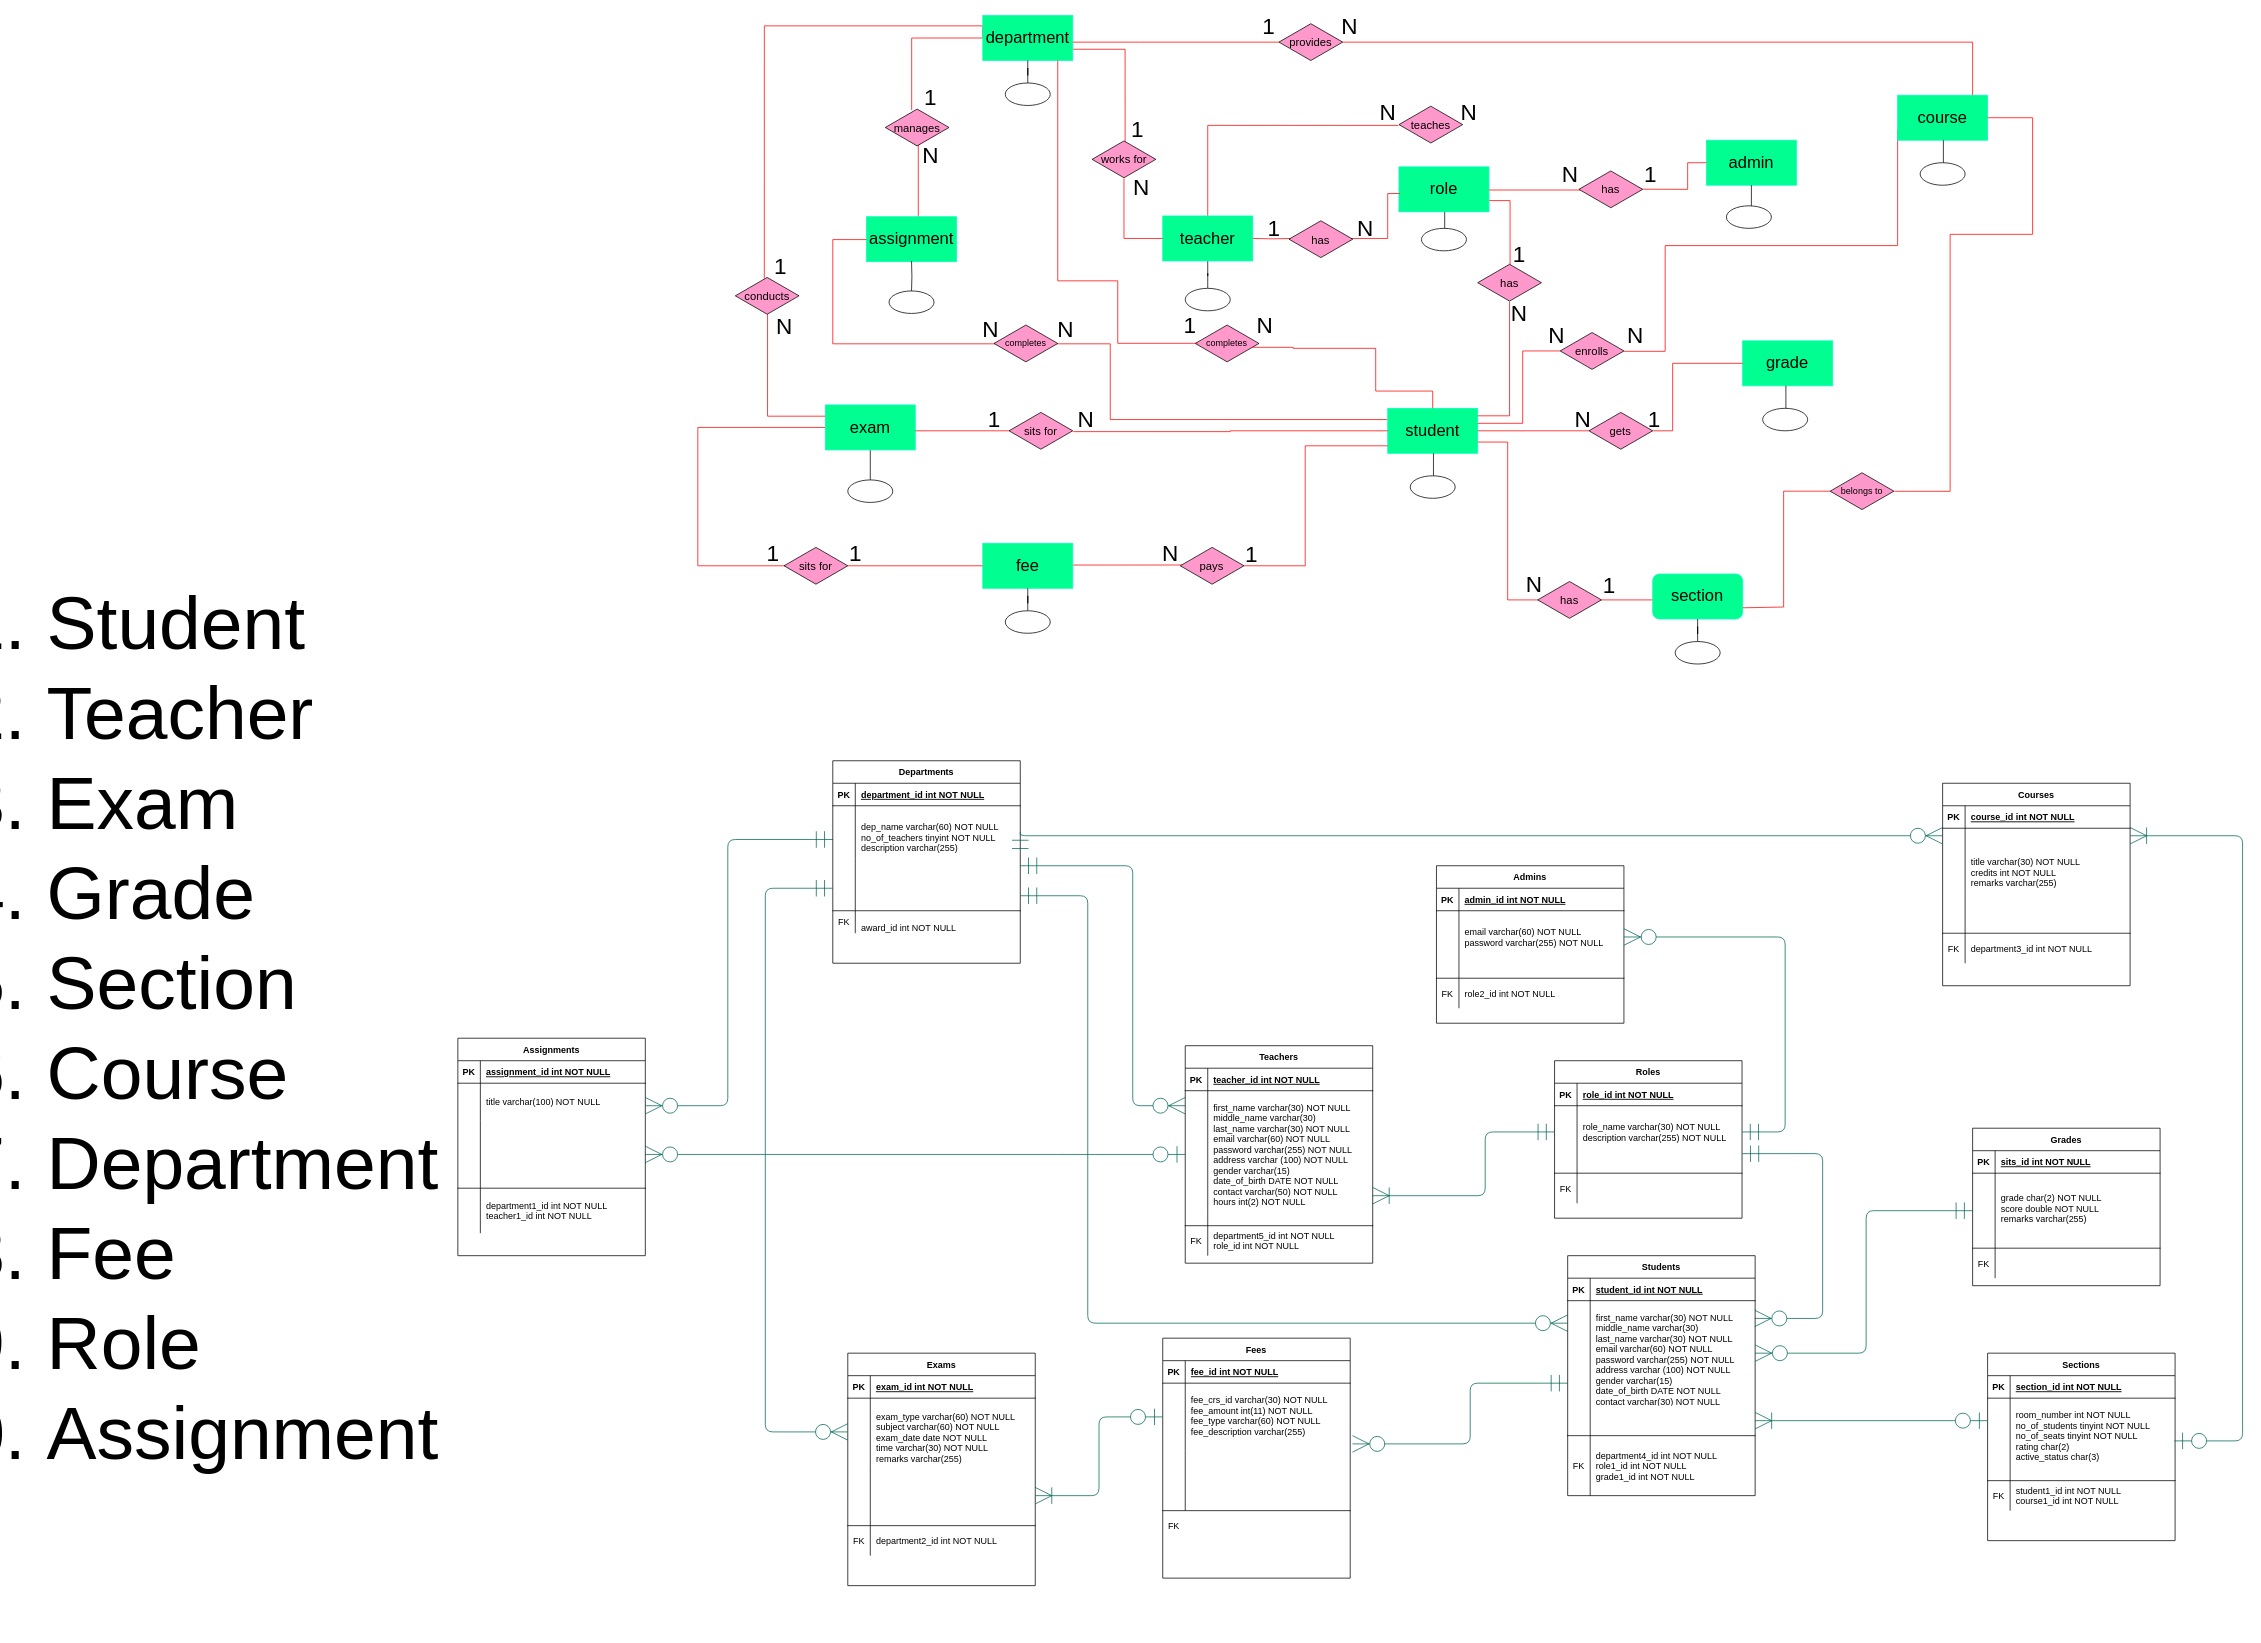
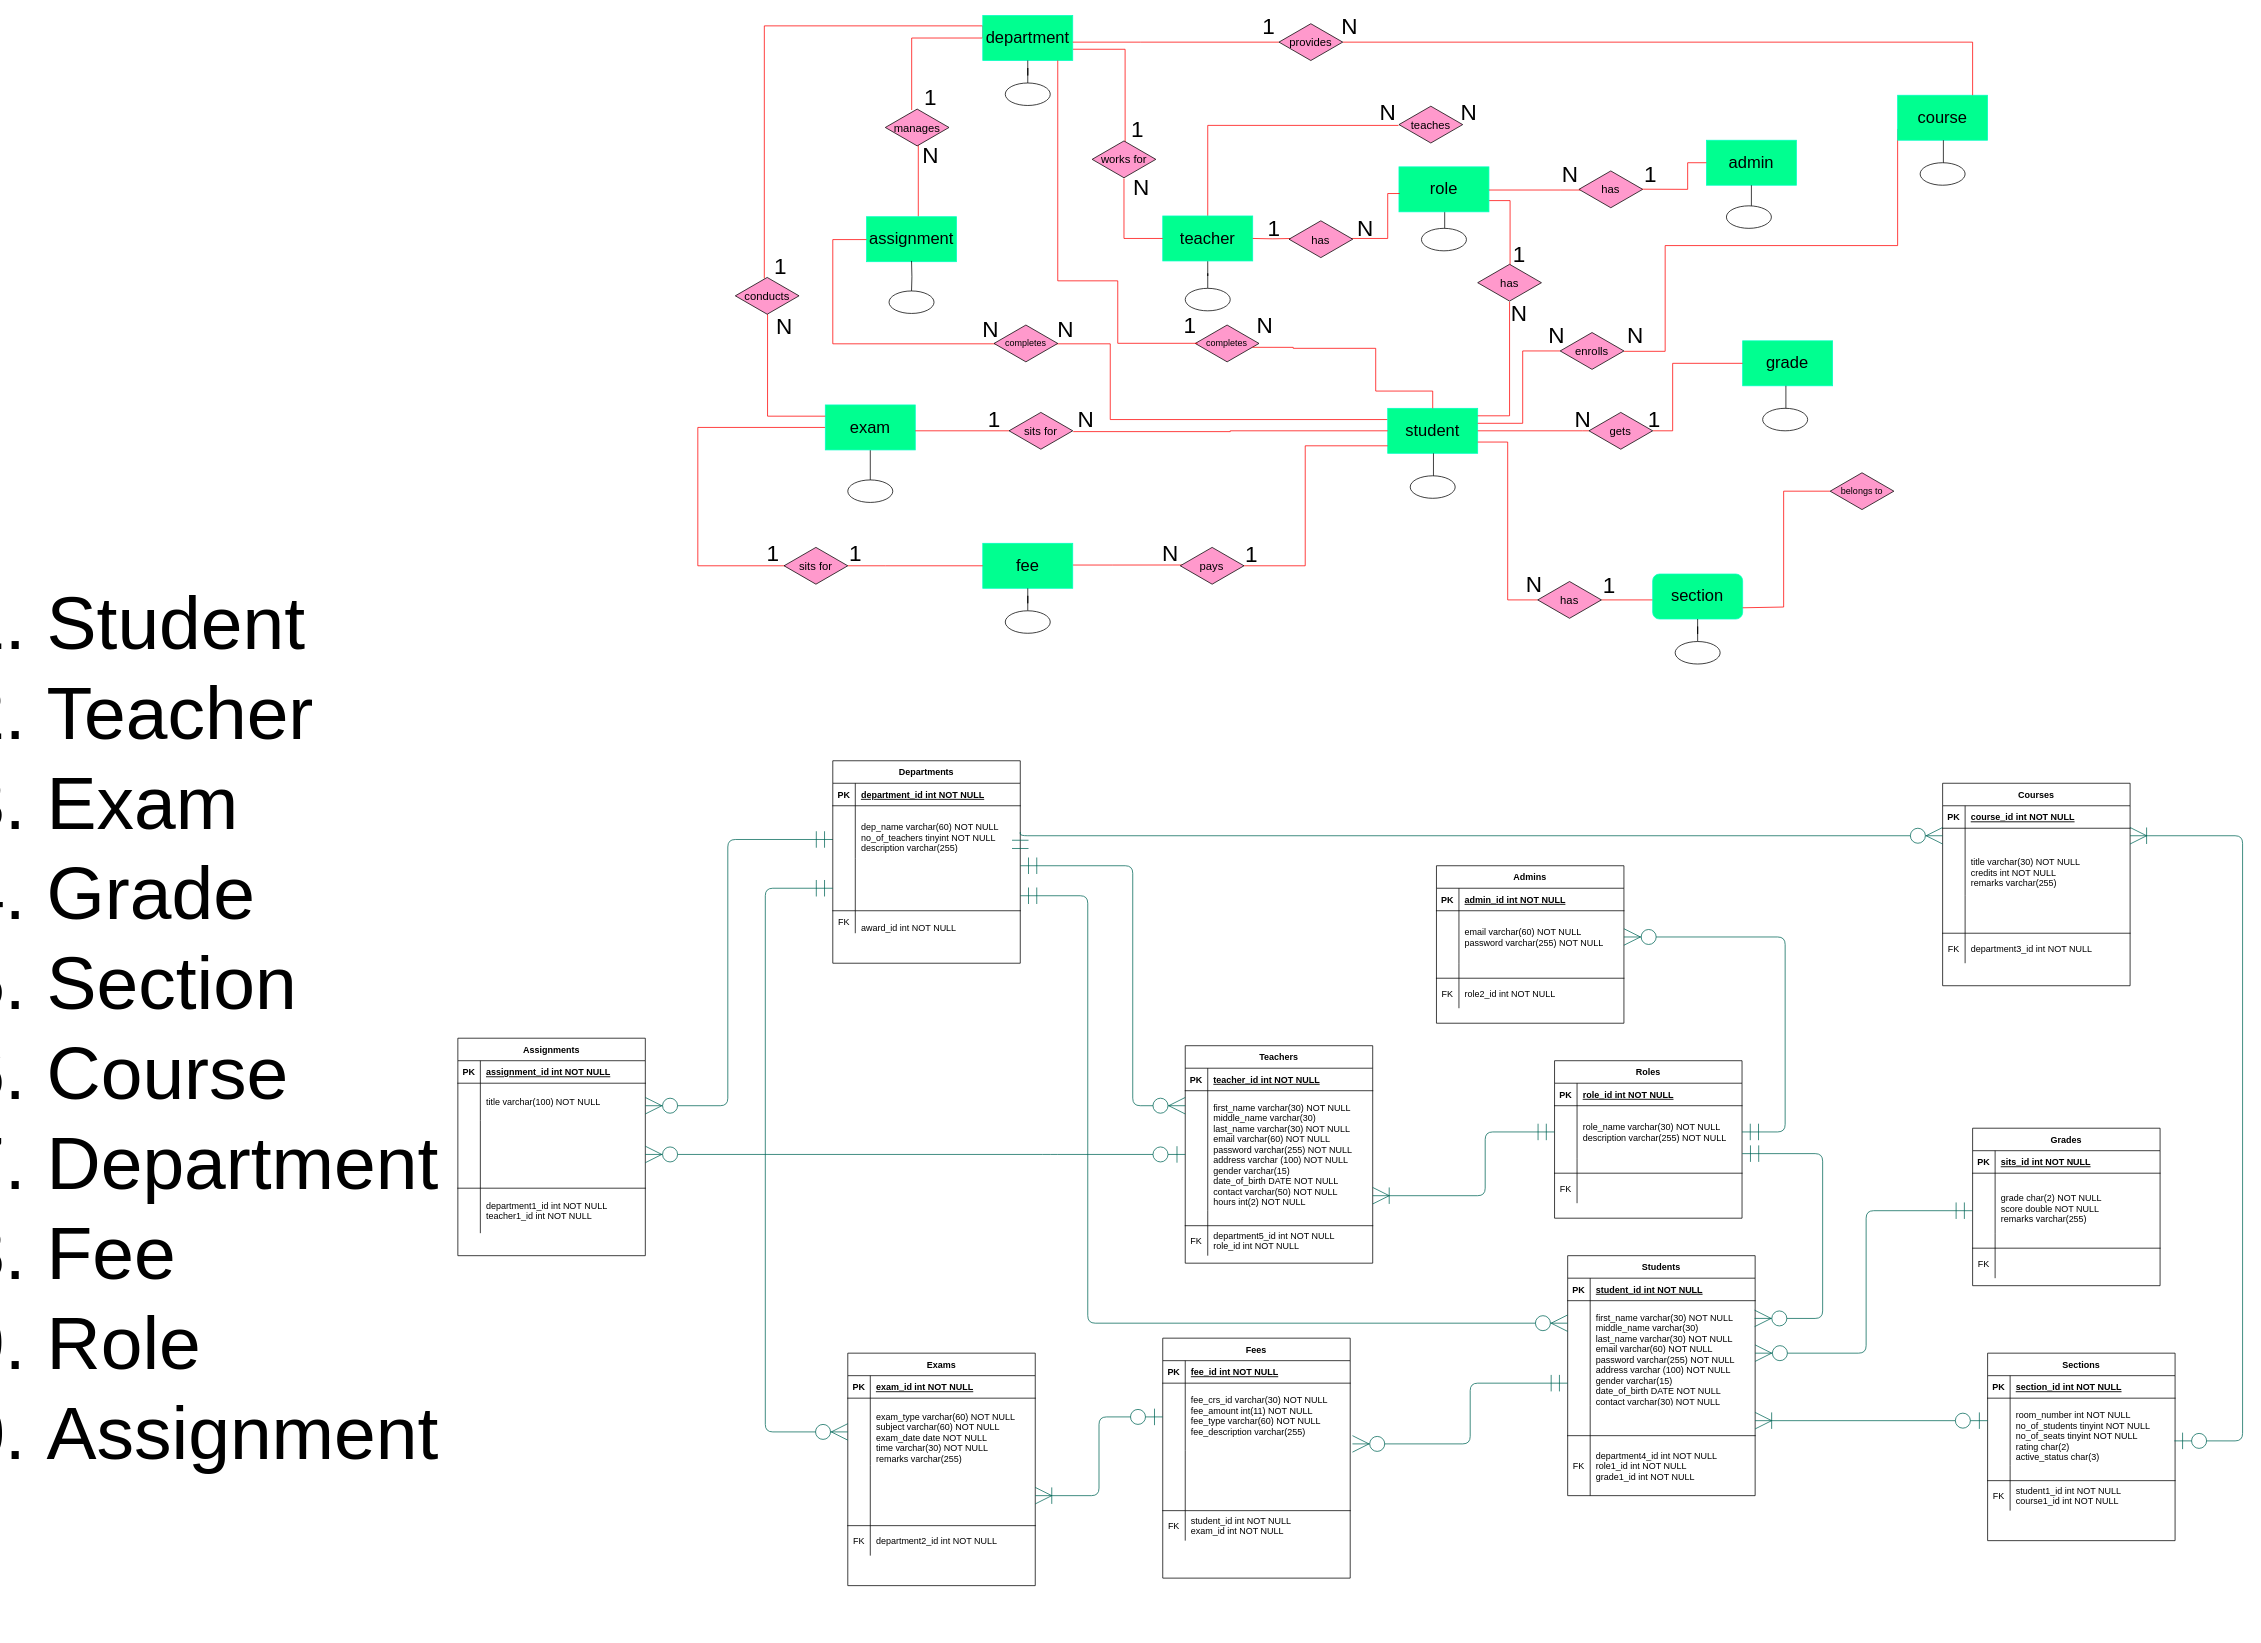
edge "course" -- "belongs to": removed
node "student_id int NOT NULL exam_id int NOT NULL": added
